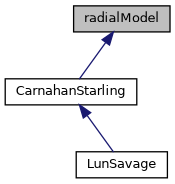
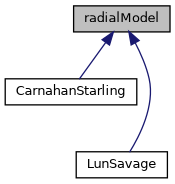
edge "LunSavage" -> "CarnahanStarling": now "LunSavage" -> "radialModel"
